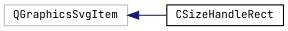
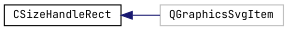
edge "CSizeHandleRect" -> "QGraphicsSvgItem": reversed
